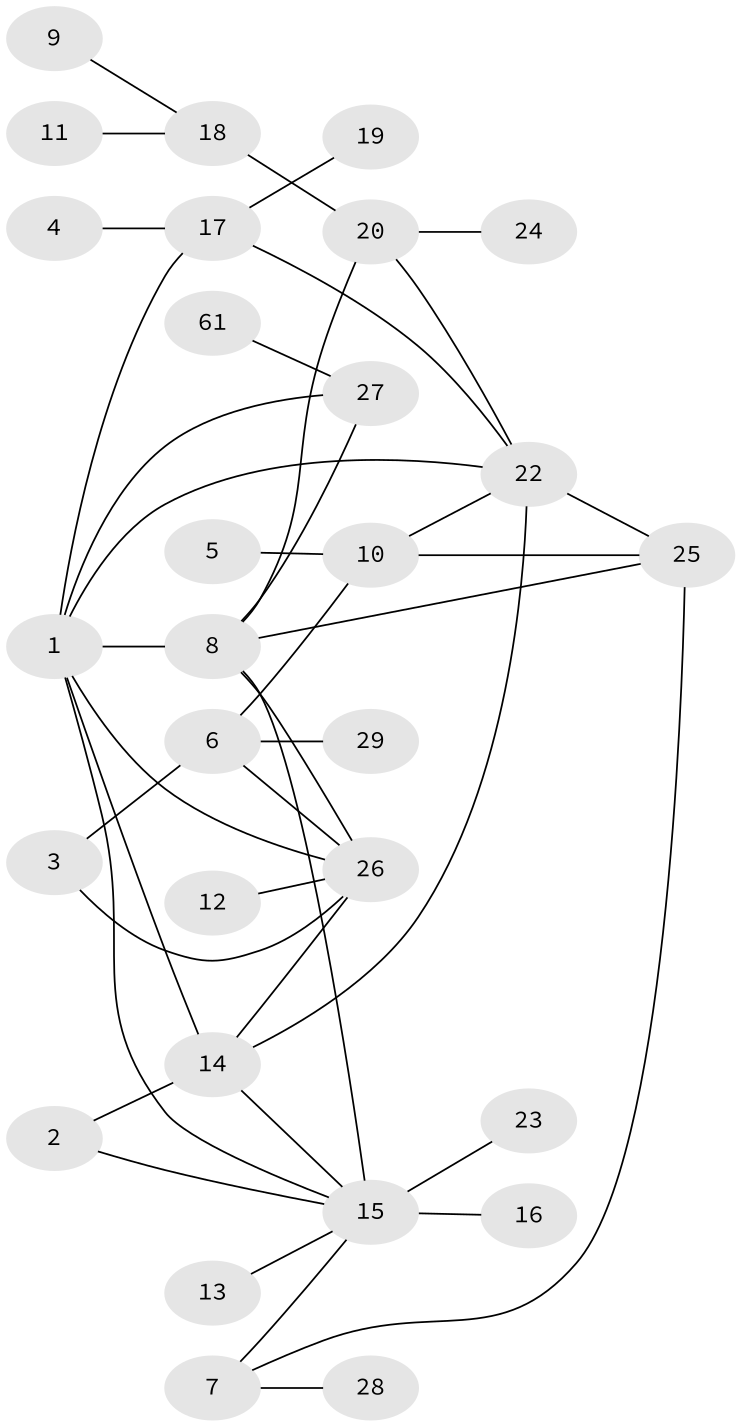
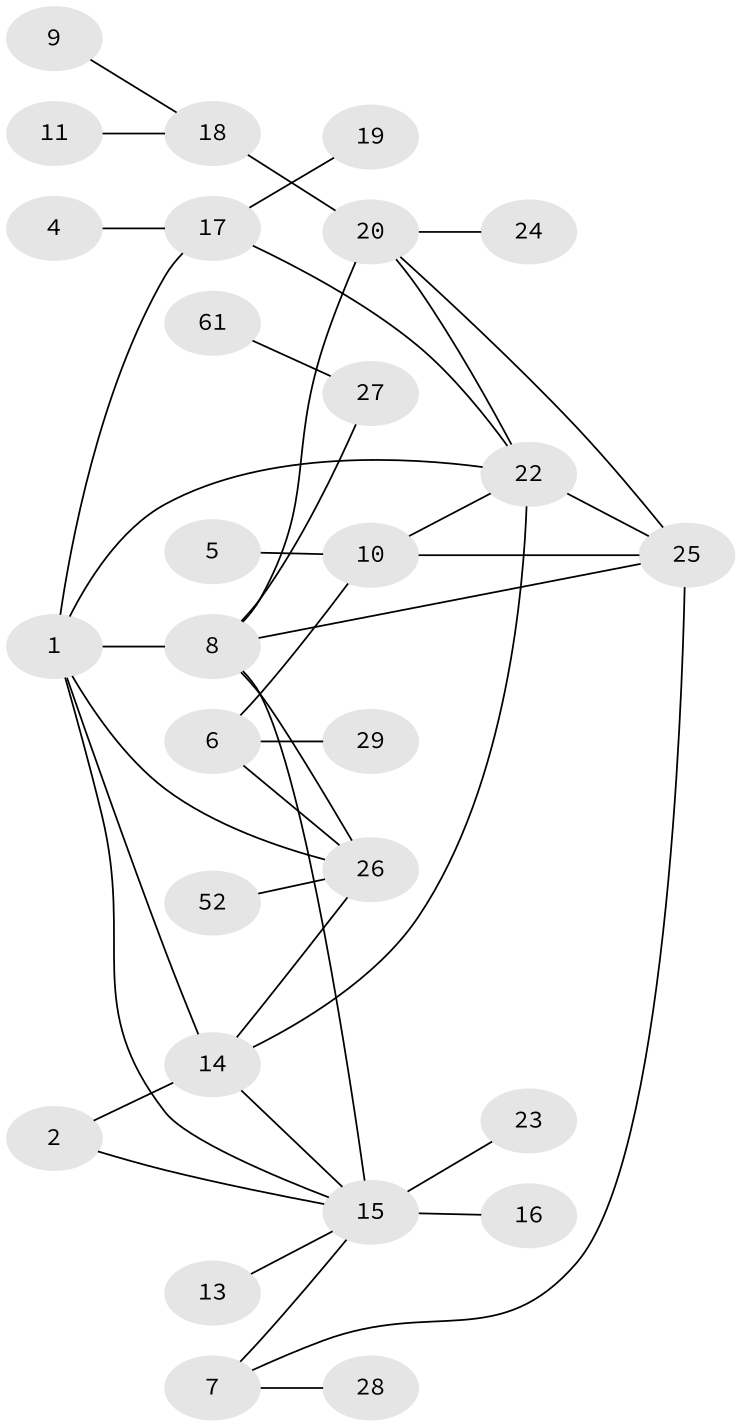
edge "20" -- "25": added
edge "27" -- "1": removed
node "3": removed
node "12": label "12" -> "52"
